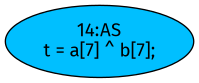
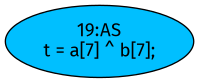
node "14:AS t = a[7] ^ b[7];": label "14:AS t = a[7] ^ b[7];" -> "19:AS t = a[7] ^ b[7];"
